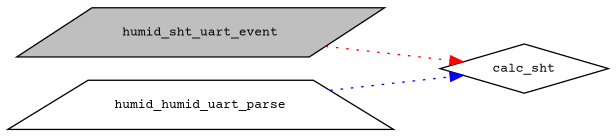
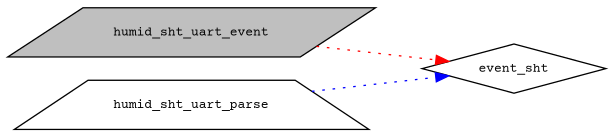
node "calc_sht": label "calc_sht" -> "event_sht"
node "humid_humid_uart_parse": label "humid_humid_uart_parse" -> "humid_sht_uart_parse"
